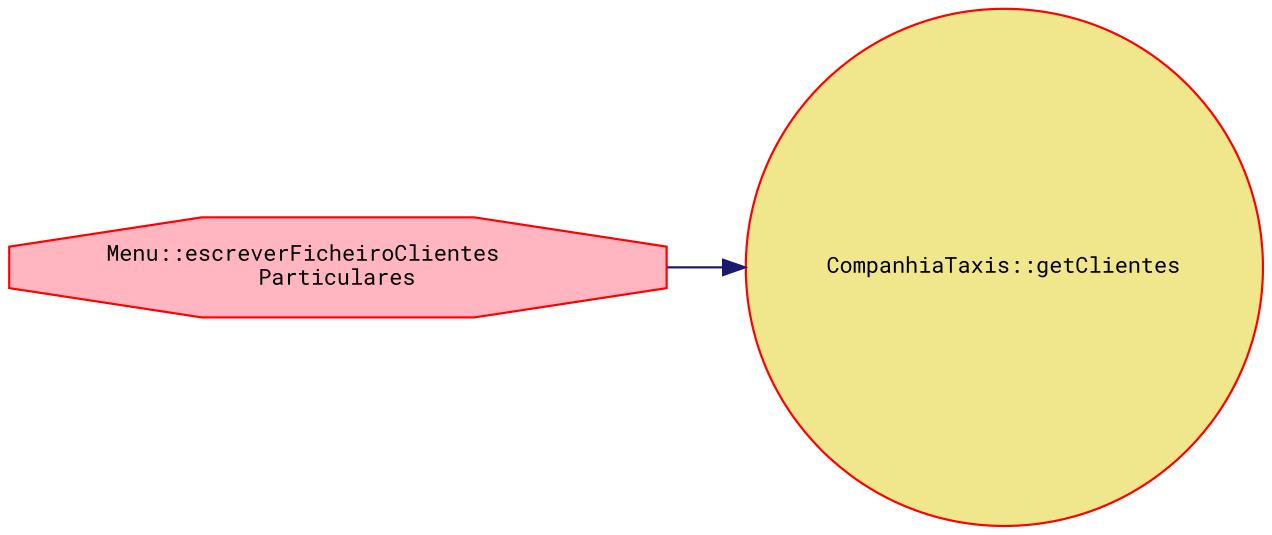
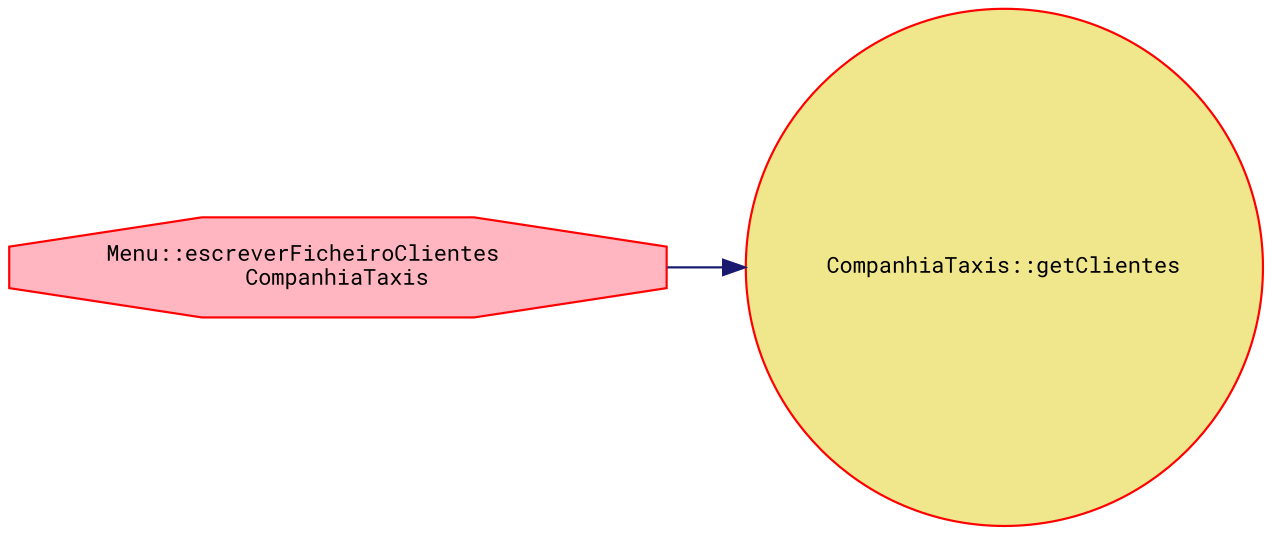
node "Menu::escreverFicheiroClientes Particulares": label "Menu::escreverFicheiroClientes Particulares" -> "Menu::escreverFicheiroClientes CompanhiaTaxis"
